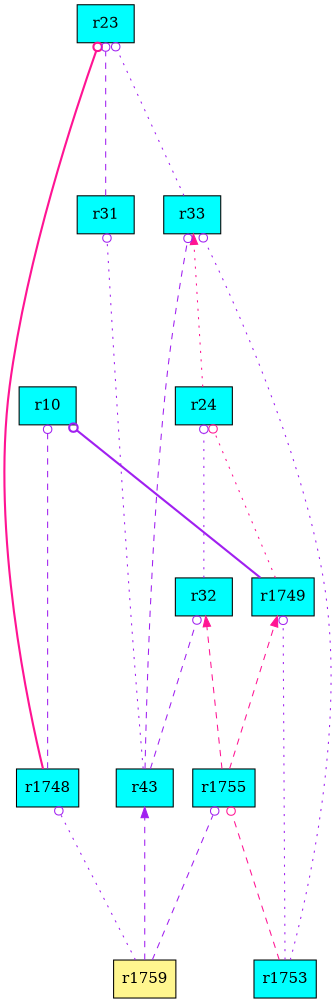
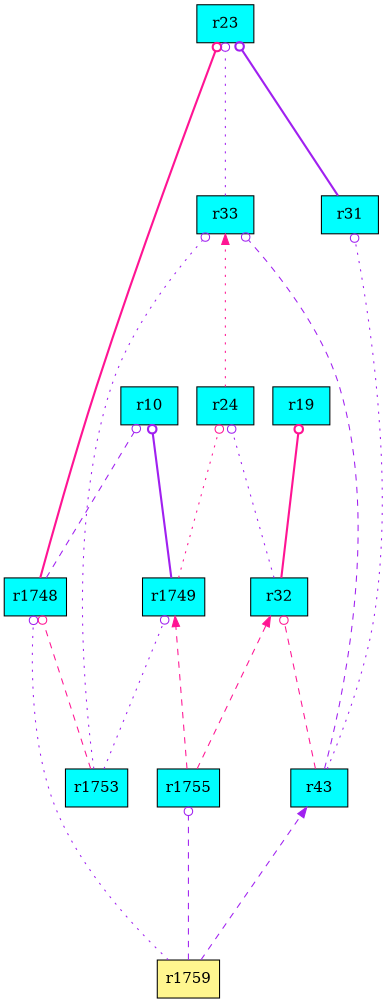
edge "r31" -> "r23": style dashed -> bold
node "r19": added
edge "r43" -> "r32": color purple -> deeppink
edge "r1753" -> "r1755": now "r1753" -> "r1748"
